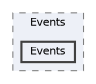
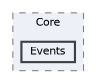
cluster "Events": label "Events" -> "Core"
